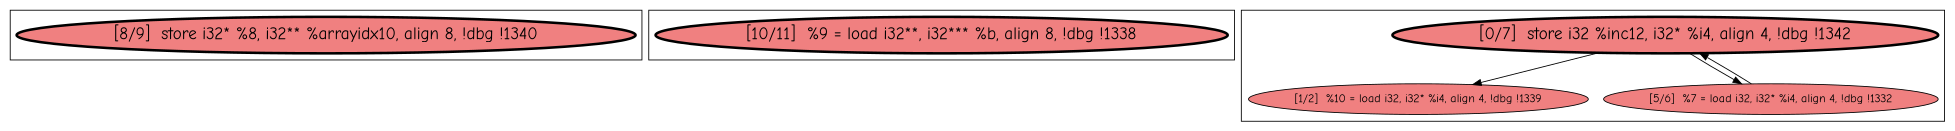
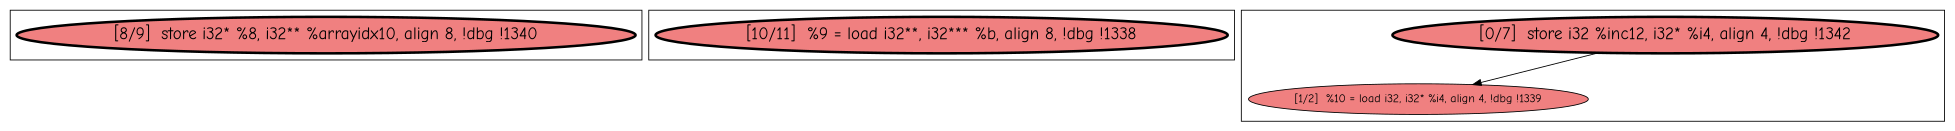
node "[5/6]  %7 = load i32, i32* %i4, align 4, !dbg !1332": removed
